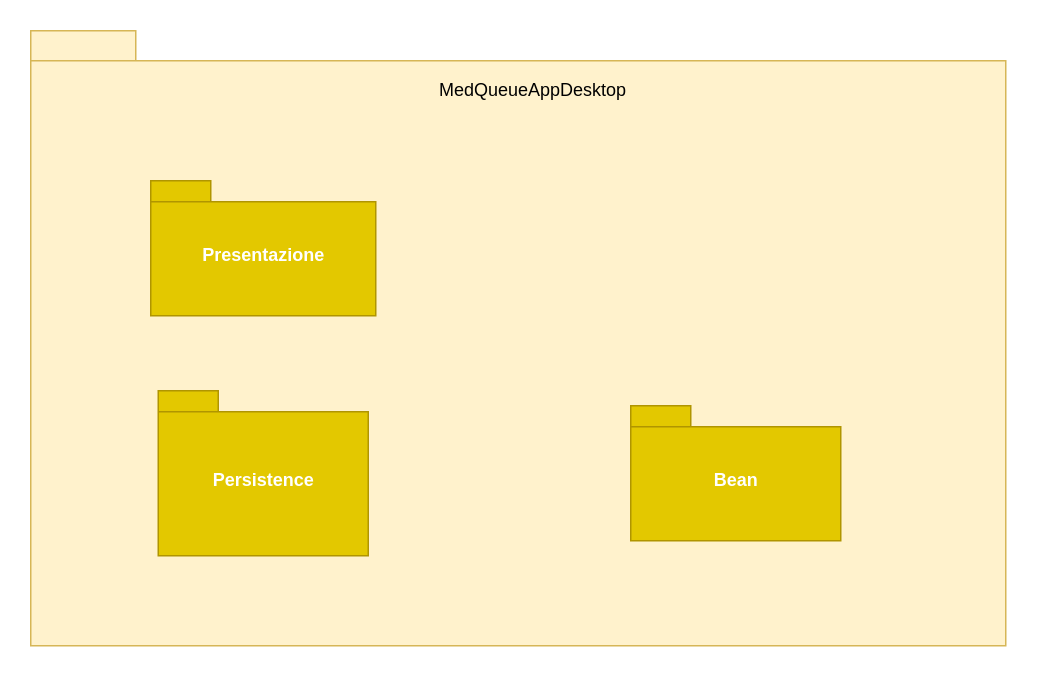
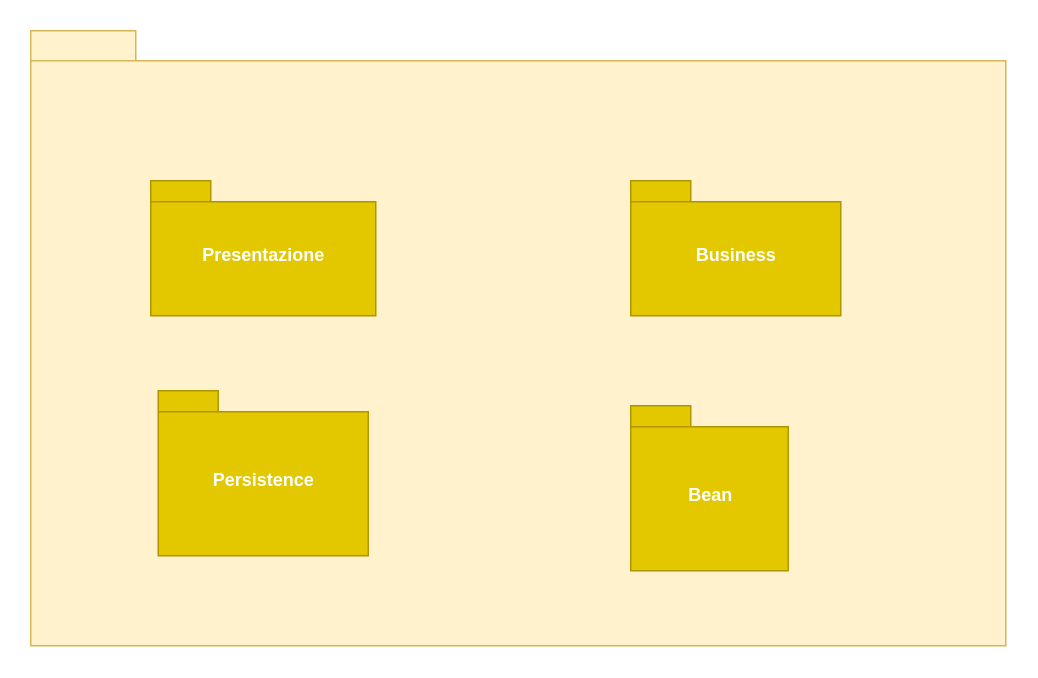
node "MedQueueAppDesktop": removed
node "Business": added
node "Bean": size 210x135 -> 158x165
